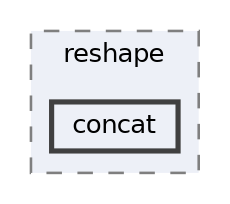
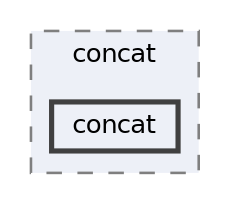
cluster "reshape": label "reshape" -> "concat"
